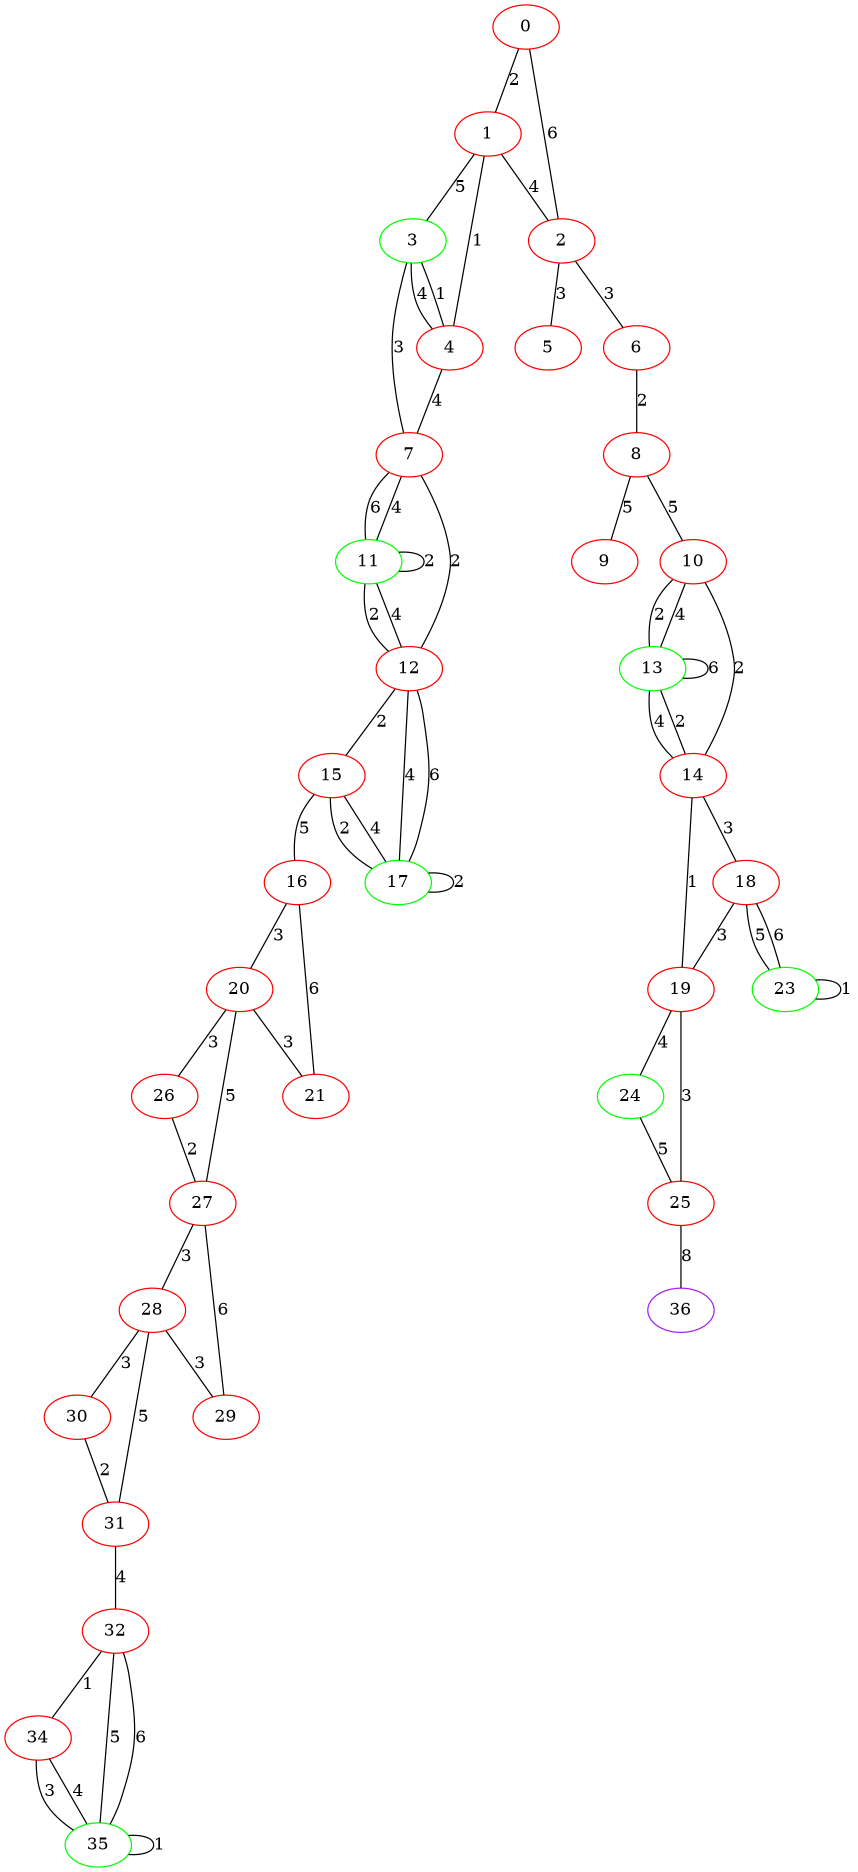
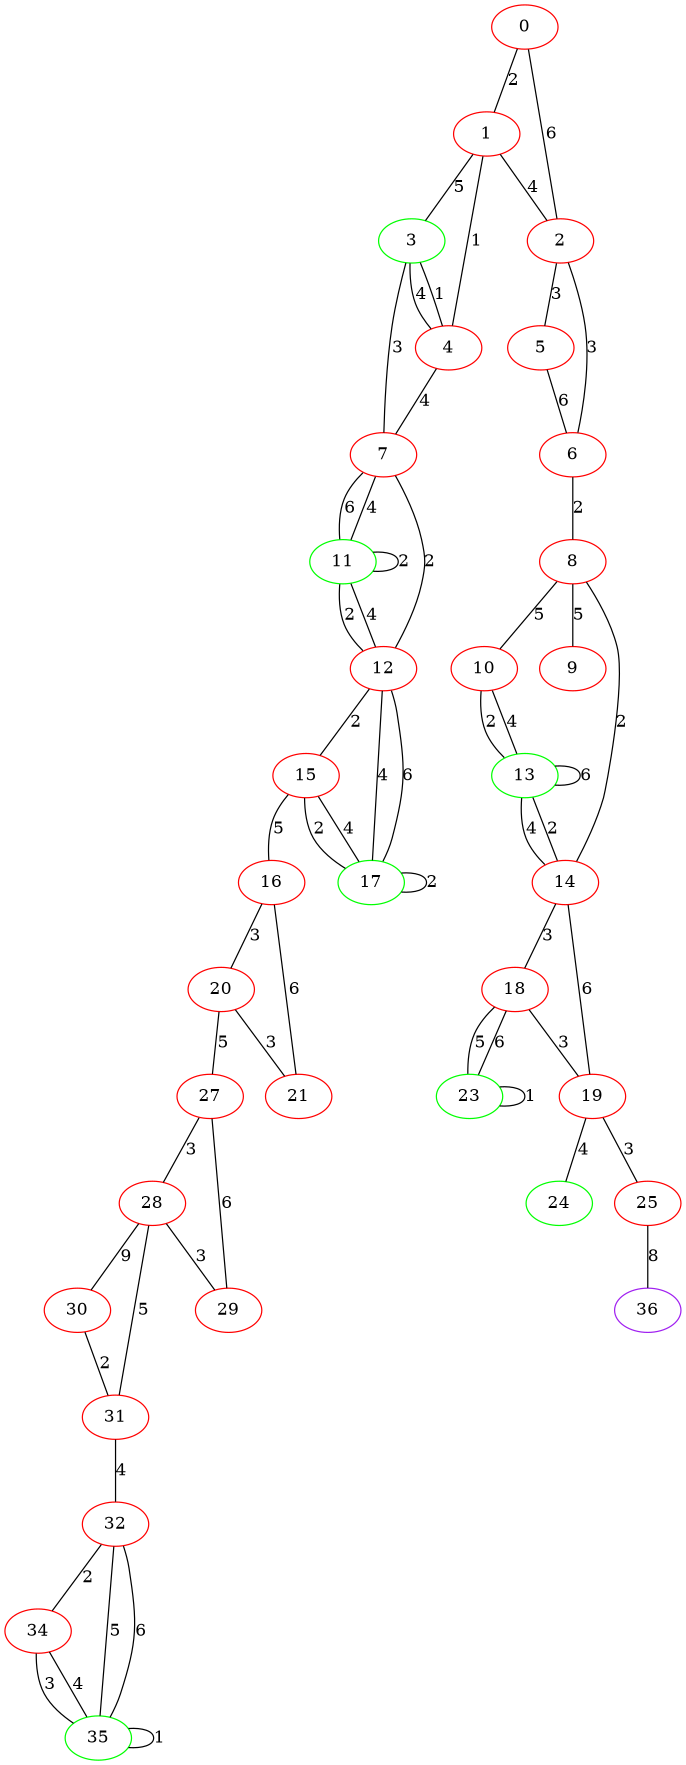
edge "5" -- "6": added, label "6"
edge "10" -- "14": now "8" -- "14"
edge "14" -- "19": label "1" -> "6"
node "26": removed
edge "24" -- "25": removed, label "5"
edge "28" -- "30": label "3" -> "9"
edge "32" -- "34": label "1" -> "2"
